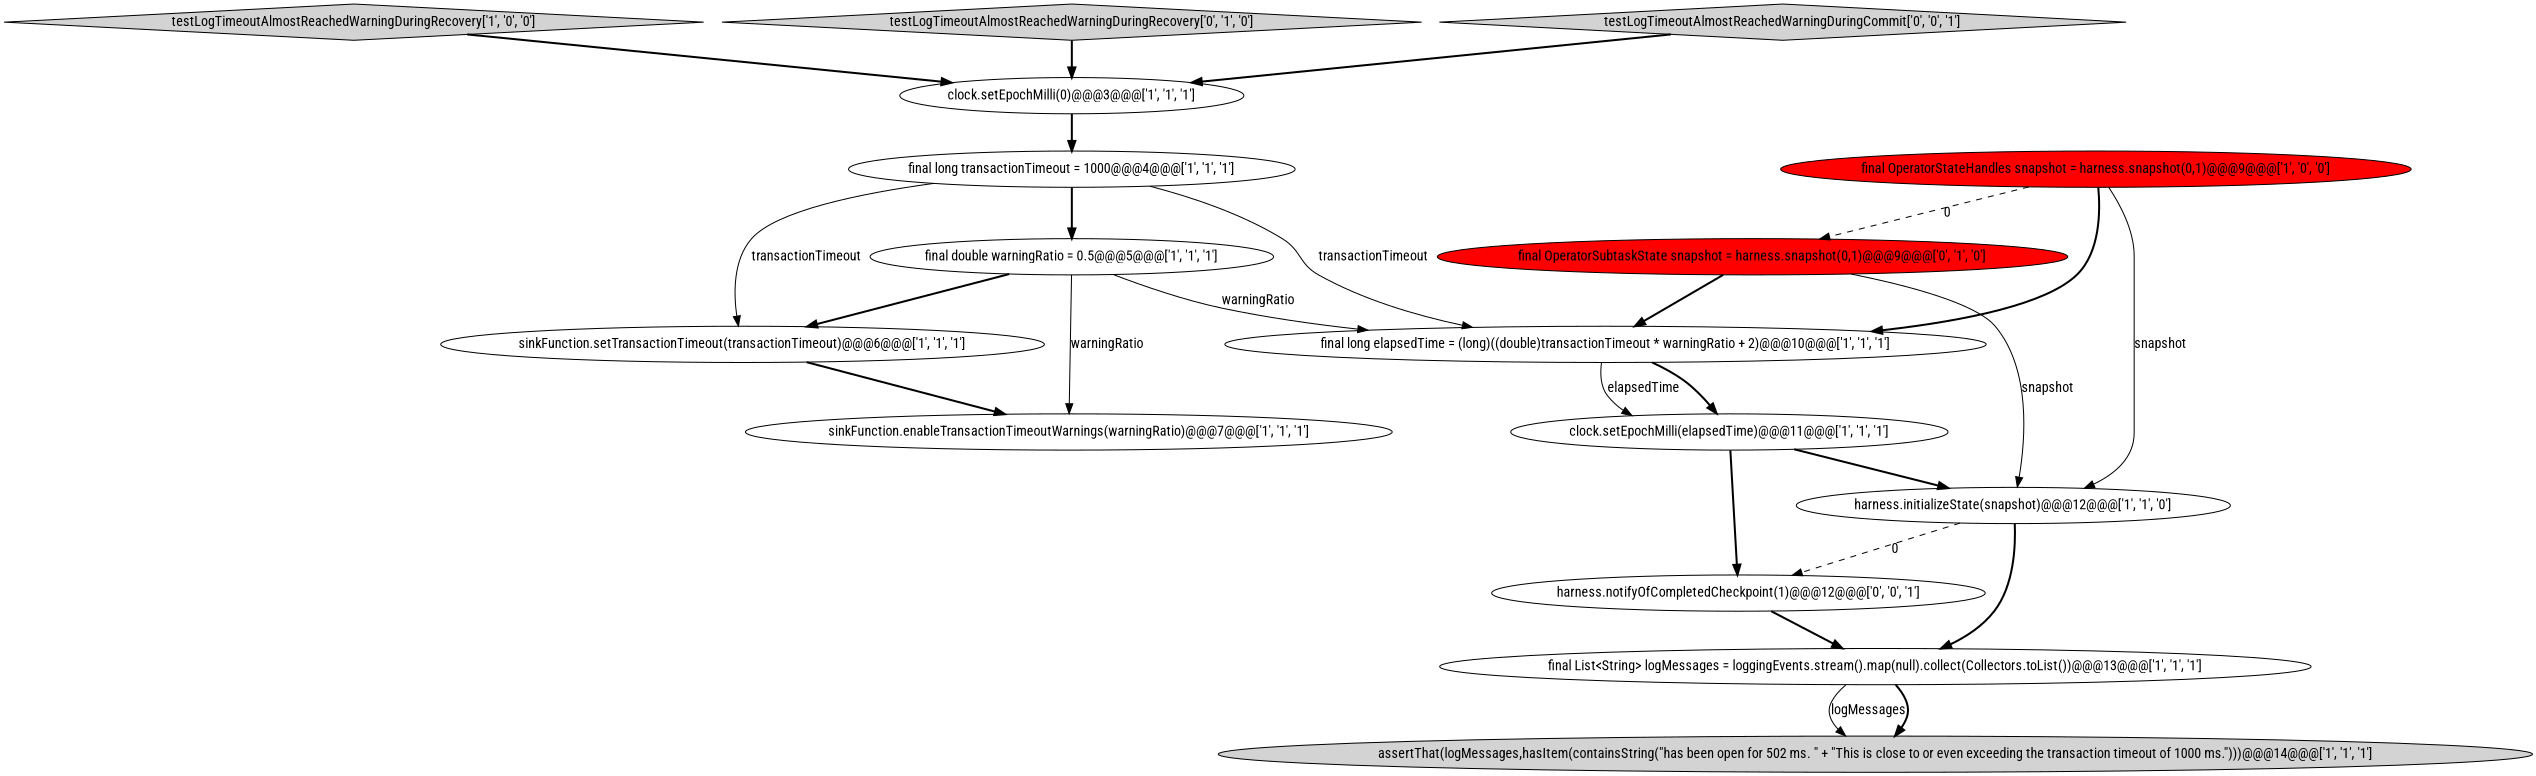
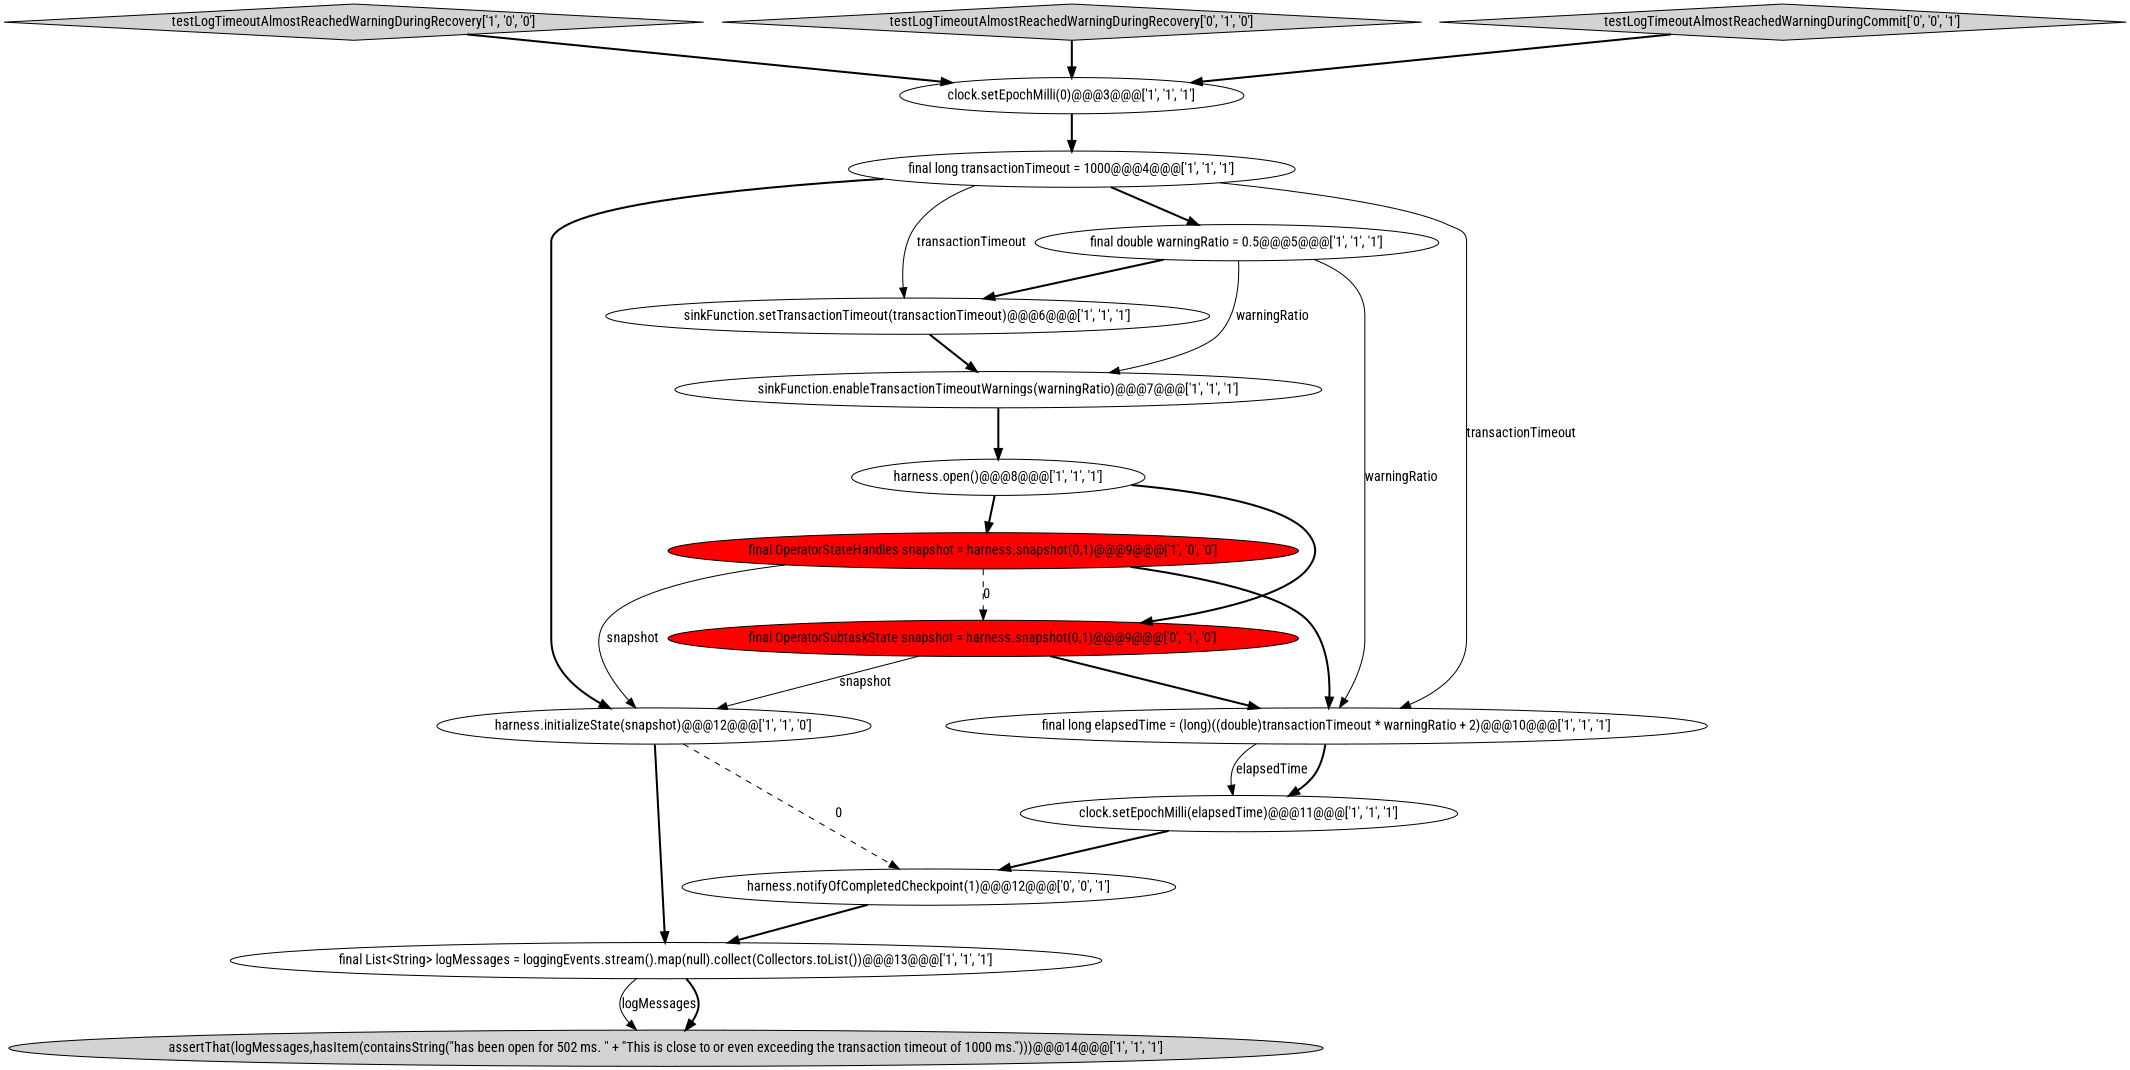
edge "clock.setEpochMilli(elapsedTime)@@@11@@@['1', '1', '1']" -> "harness.initializeState(snapshot)@@@12@@@['1', '1', '0']": now "final long transactionTimeout = 1000@@@4@@@['1', '1', '1']" -> "harness.initializeState(snapshot)@@@12@@@['1', '1', '0']"
node "harness.open()@@@8@@@['1', '1', '1']": added
